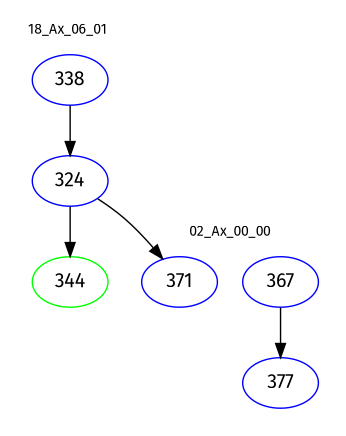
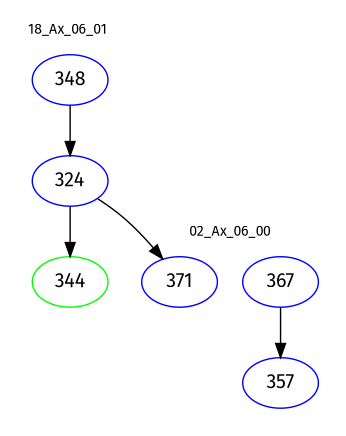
node "338": label "338" -> "348"
cluster "02_Ax_00_00": label "02_Ax_00_00" -> "02_Ax_06_00"
node "377": label "377" -> "357"
